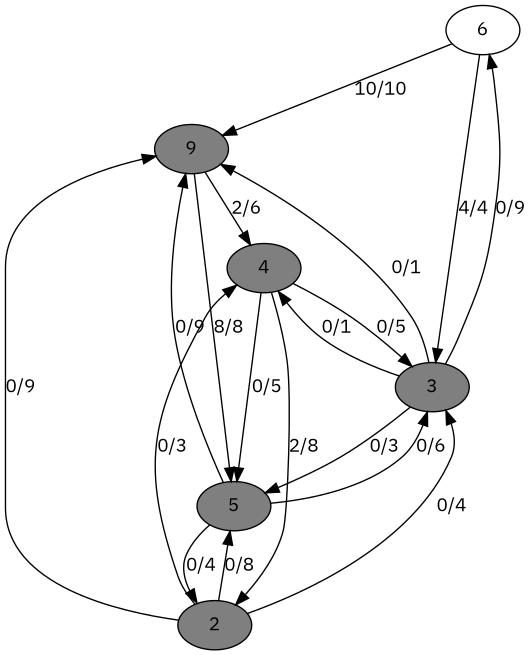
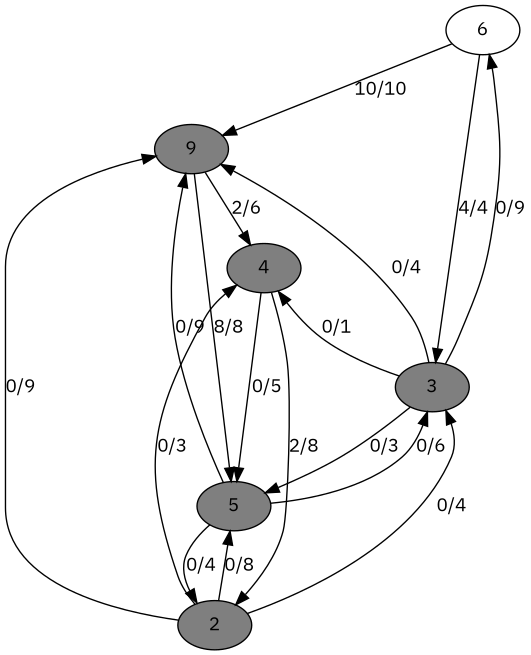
edge "3" -> "9": label "0/1" -> "0/4"
edge "4" -> "3": removed, label "0/5"
